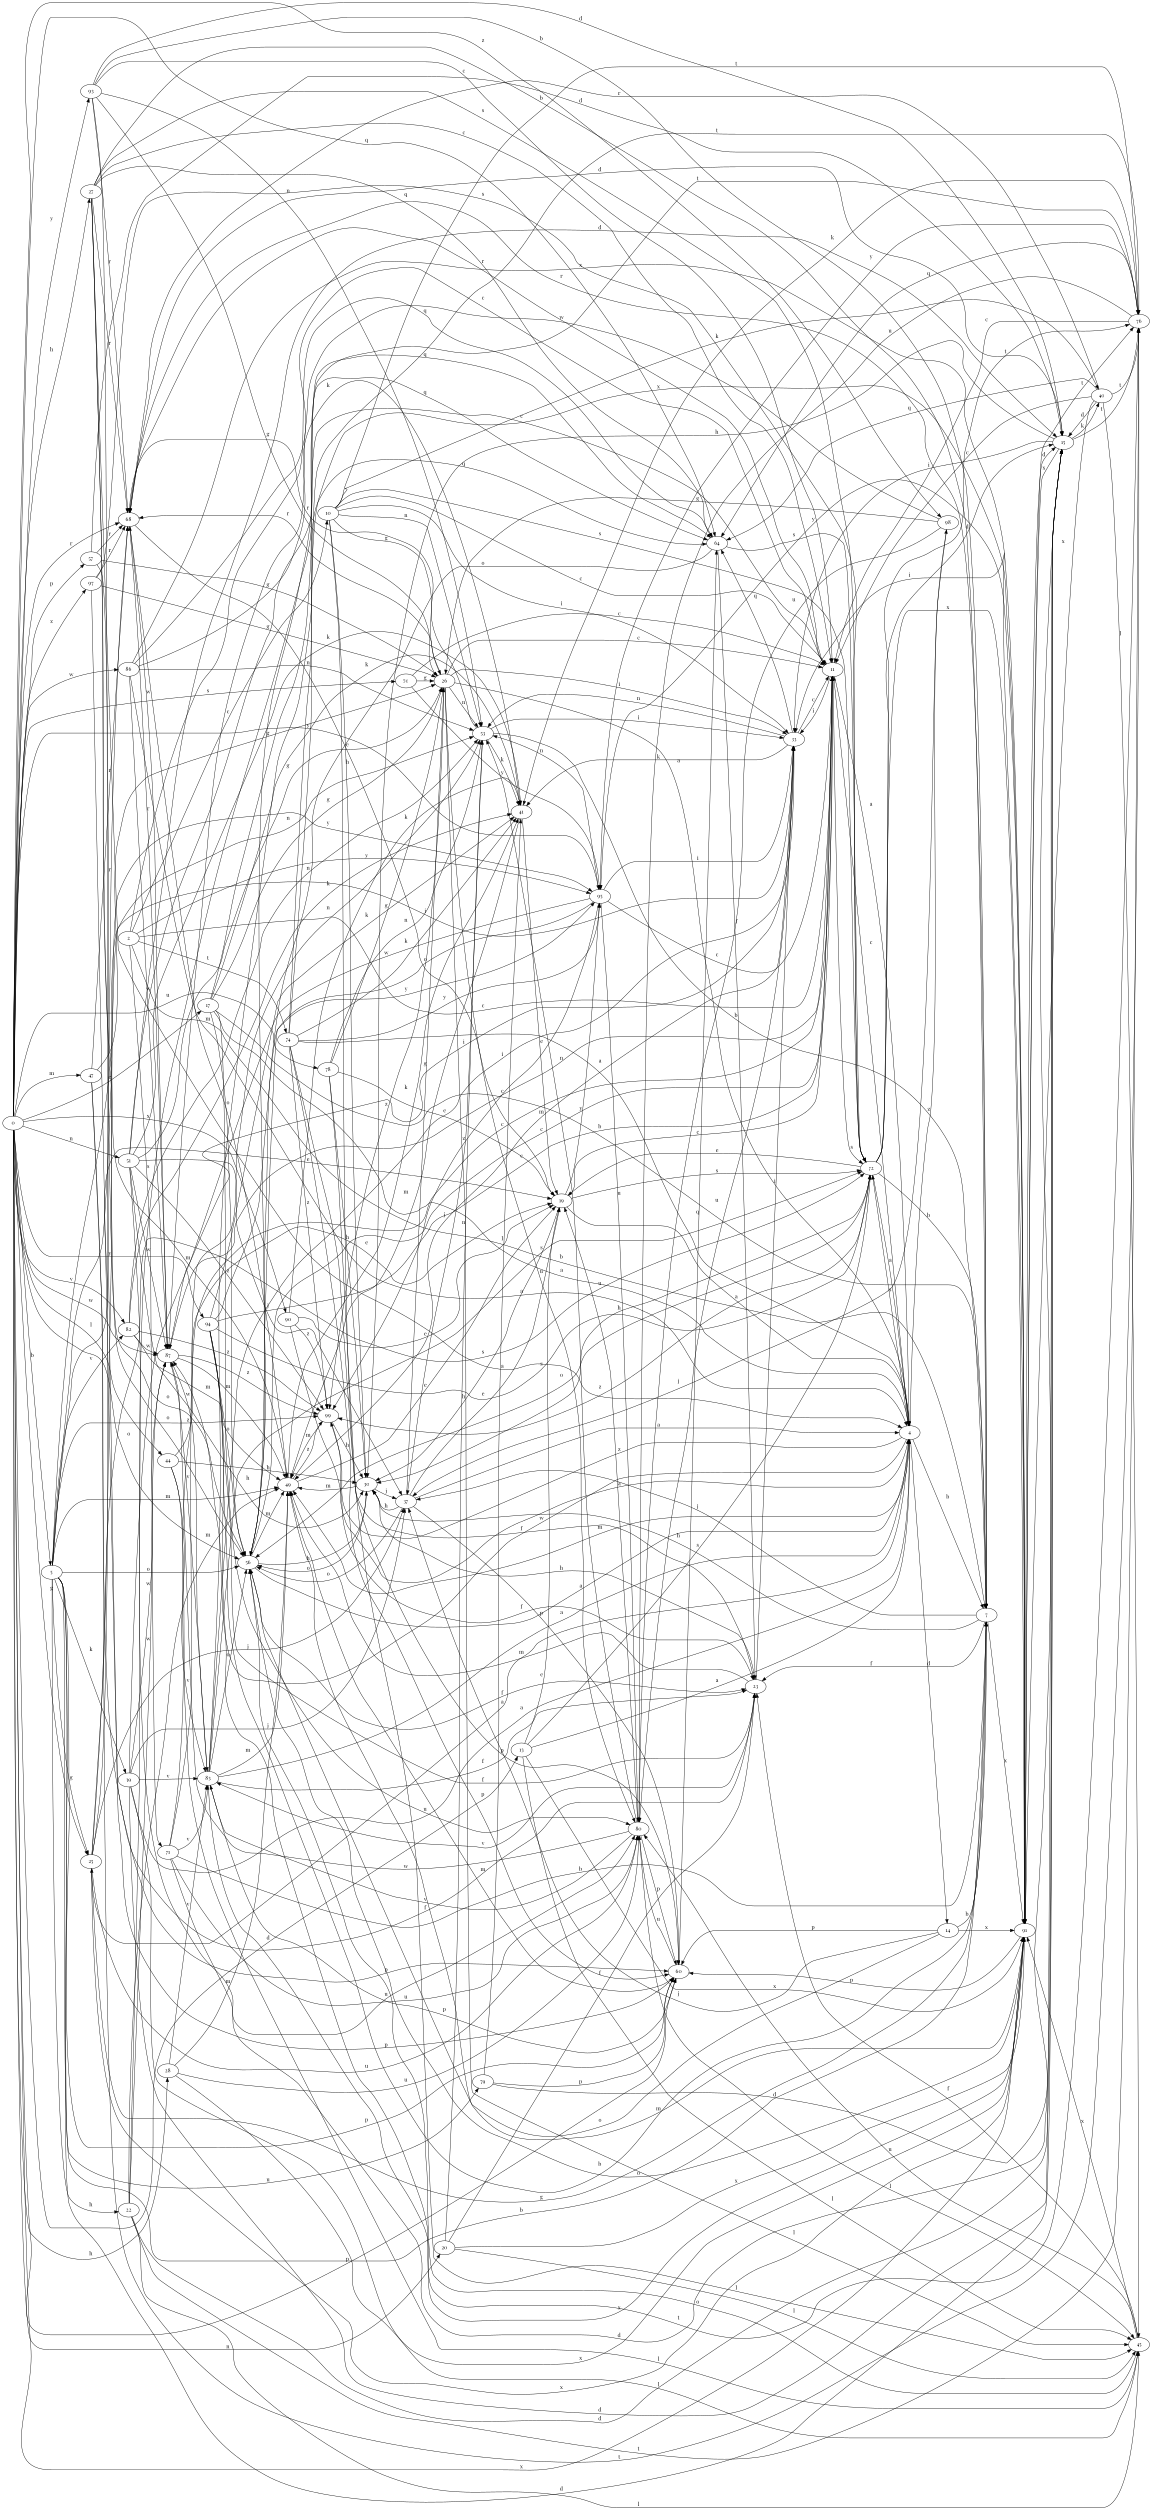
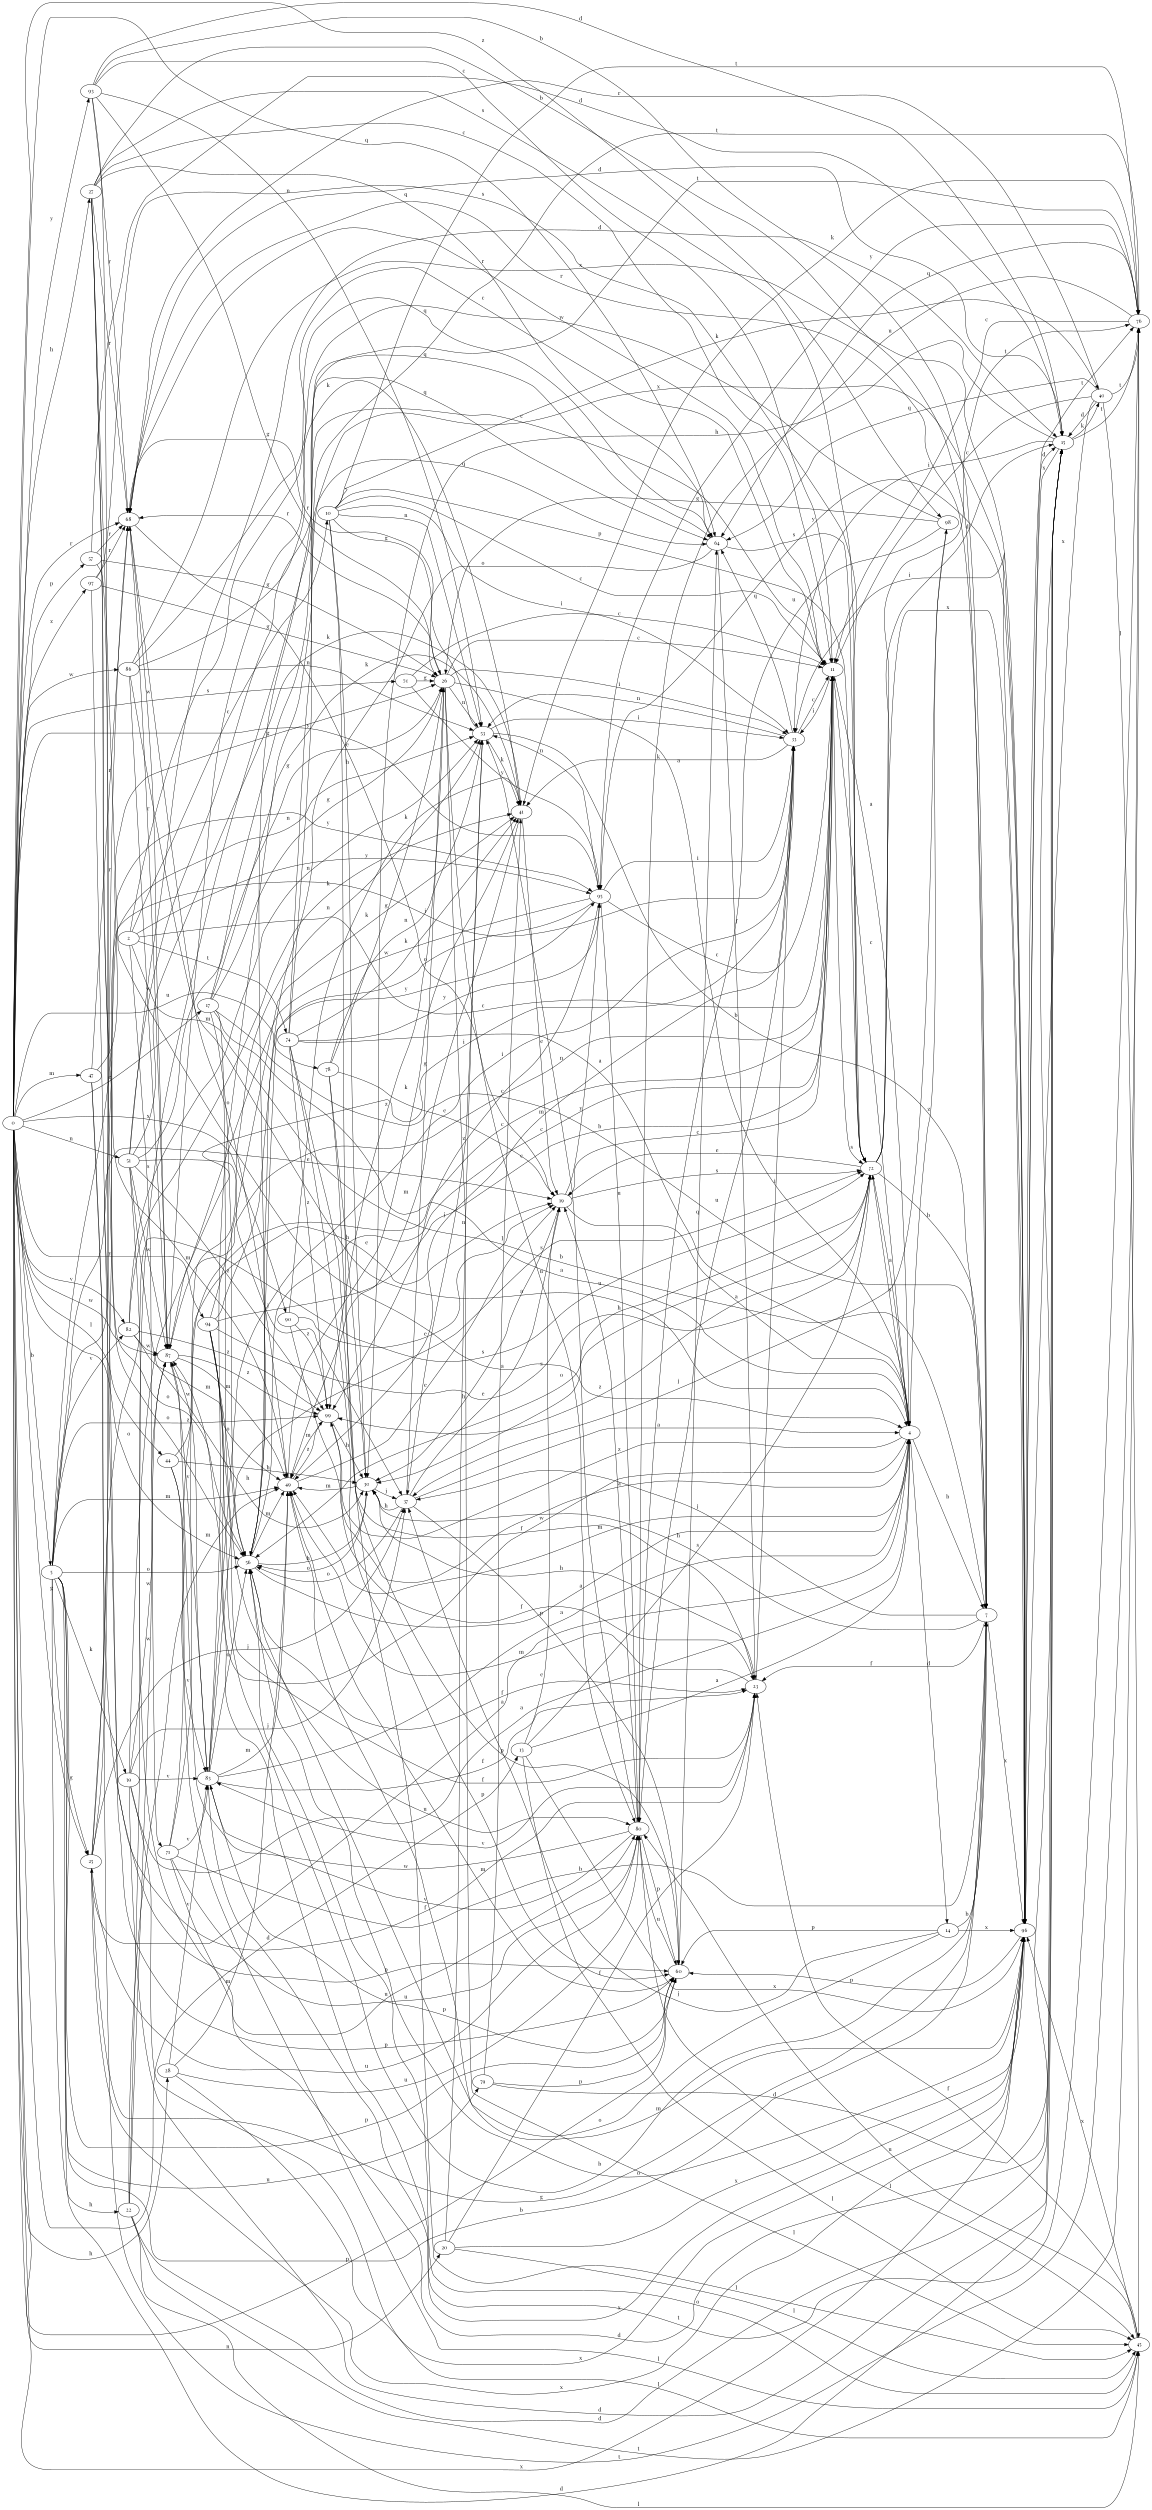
edge "10" -> "72": label "s" -> "p"
node "91": label "91" -> "96"
